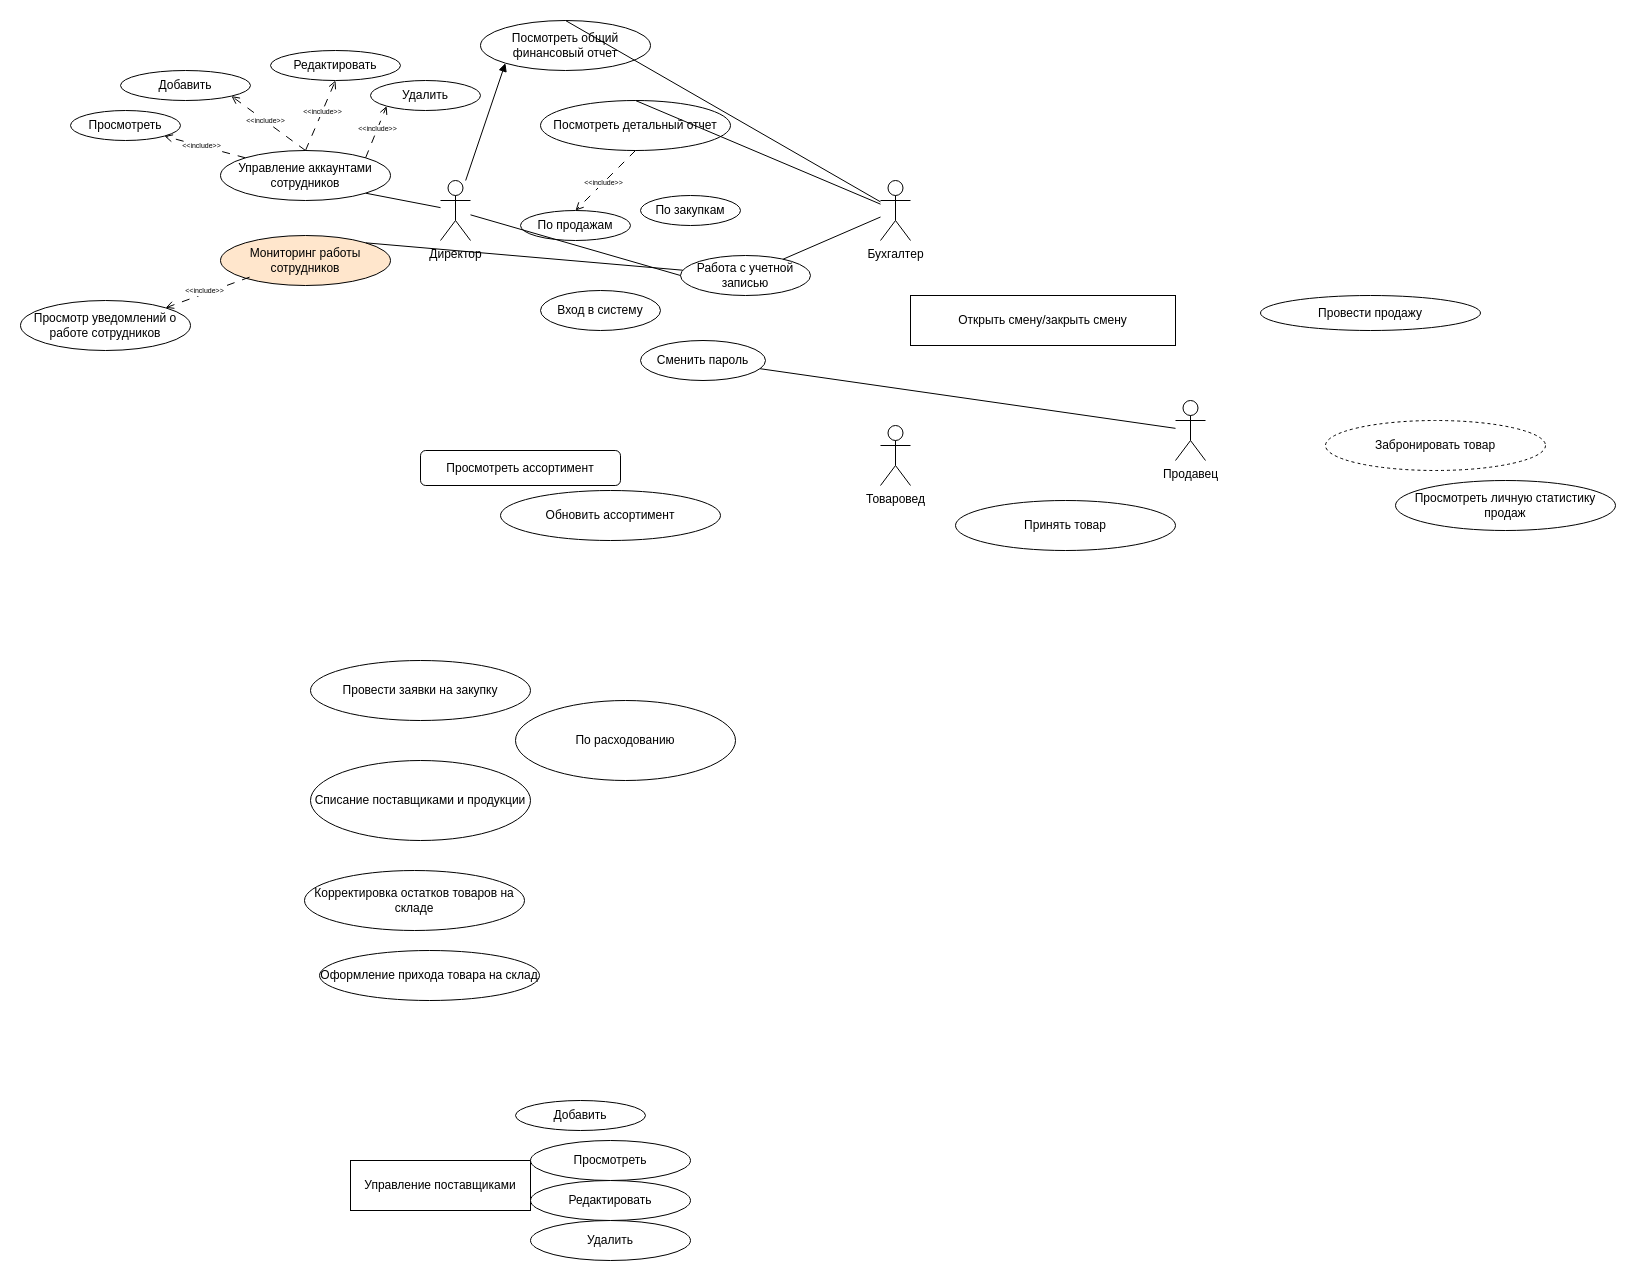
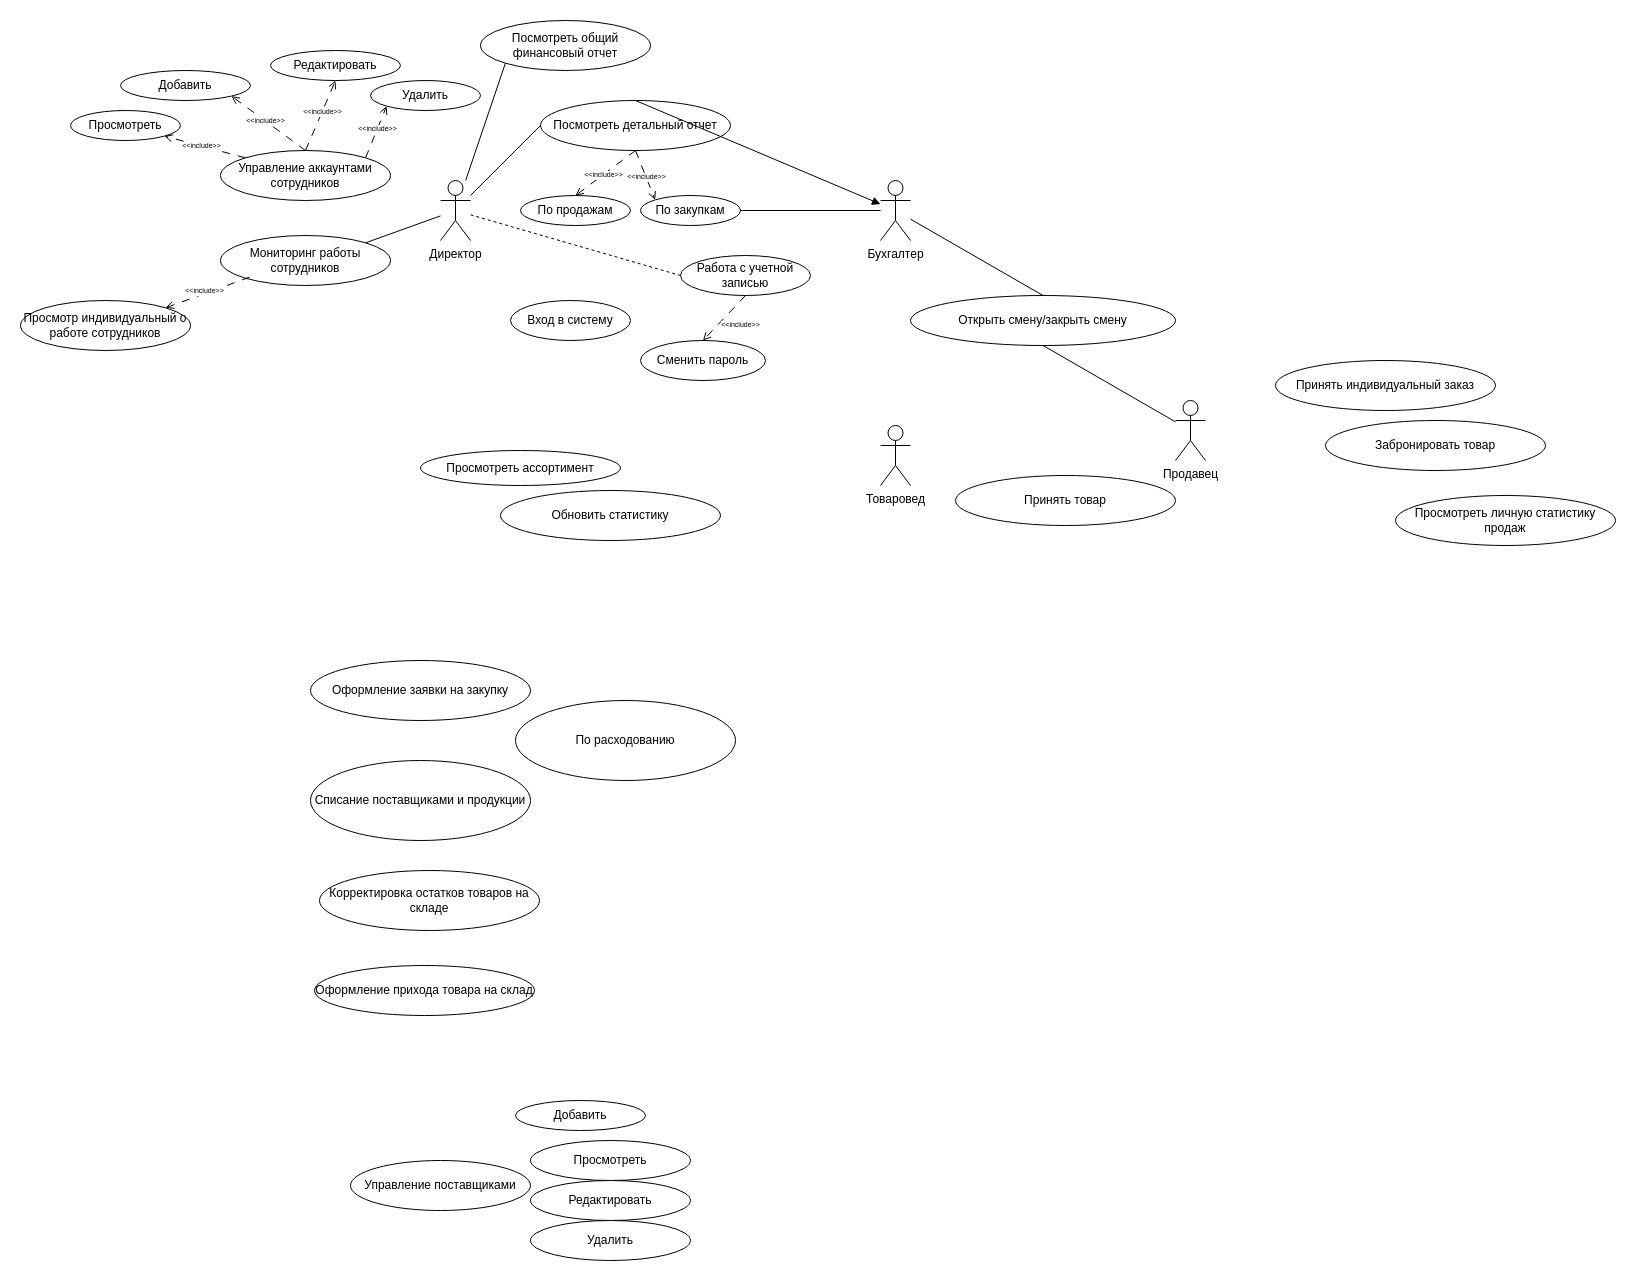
edge "Директор" -> "Посмотреть общий финансовый отчет": arrowhead block -> none
edge "Посмотреть общий финансовый отчет" -- "Бухгалтер": removed
edge "Посмотреть детальный отчет" -- "Директор": added
edge "Посмотреть детальный отчет" -> "По закупкам": added, label "<<include>>"
edge "Управление аккаунтами сотрудников" -- "Директор": removed
edge "Посмотреть детальный отчет" -- "Бухгалтер": arrowhead none -> block
node "По продажам": moved (576, 226) -> (576, 211)
edge "Бухгалтер" -- "Работа с учетной записью": now "Бухгалтер" -- "По закупкам"
edge "Директор" -- "Работа с учетной записью": style solid -> dashed
edge "Мониторинг работы сотрудников" -- "Работа с учетной записью": now "Мониторинг работы сотрудников" -- "Директор"
edge "Бухгалтер" -- "Открыть смену/закрыть смену": added
node "Мониторинг работы сотрудников": fillcolor #ffe6cc -> #ffffff
node "Вход в систему": moved (601, 311) -> (571, 321)
node "Провести продажу": removed
edge "Работа с учетной записью" -> "Сменить пароль": added, label "<<include>>"
node "Открыть смену/закрыть смену": shape rectangle -> ellipse
node "Просмотр уведомлений о работе сотрудников": label "Просмотр уведомлений о работе сотрудников" -> "Просмотр индивидуальный о работе сотрудников"
node "Принять индивидуальный заказ": added
edge "Сменить пароль" -- "Продавец": now "Открыть смену/закрыть смену" -- "Продавец"
node "Забронировать товар": style dashed -> solid
node "Просмотреть ассортимент": shape rounded rectangle -> ellipse
node "Просмотреть личную статистику продаж": moved (1506, 506) -> (1506, 521)
node "Обновить ассортимент": label "Обновить ассортимент" -> "Обновить статистику"
node "Принять товар": moved (1066, 526) -> (1066, 501)
node "Провести заявки на закупку": label "Провести заявки на закупку" -> "Оформление заявки на закупку"
node "Корректировка остатков товаров на складе": moved (415, 901) -> (430, 901)
node "Оформление прихода товара на склад": moved (430, 976) -> (425, 991)
node "Управление поставщиками": shape rectangle -> ellipse
